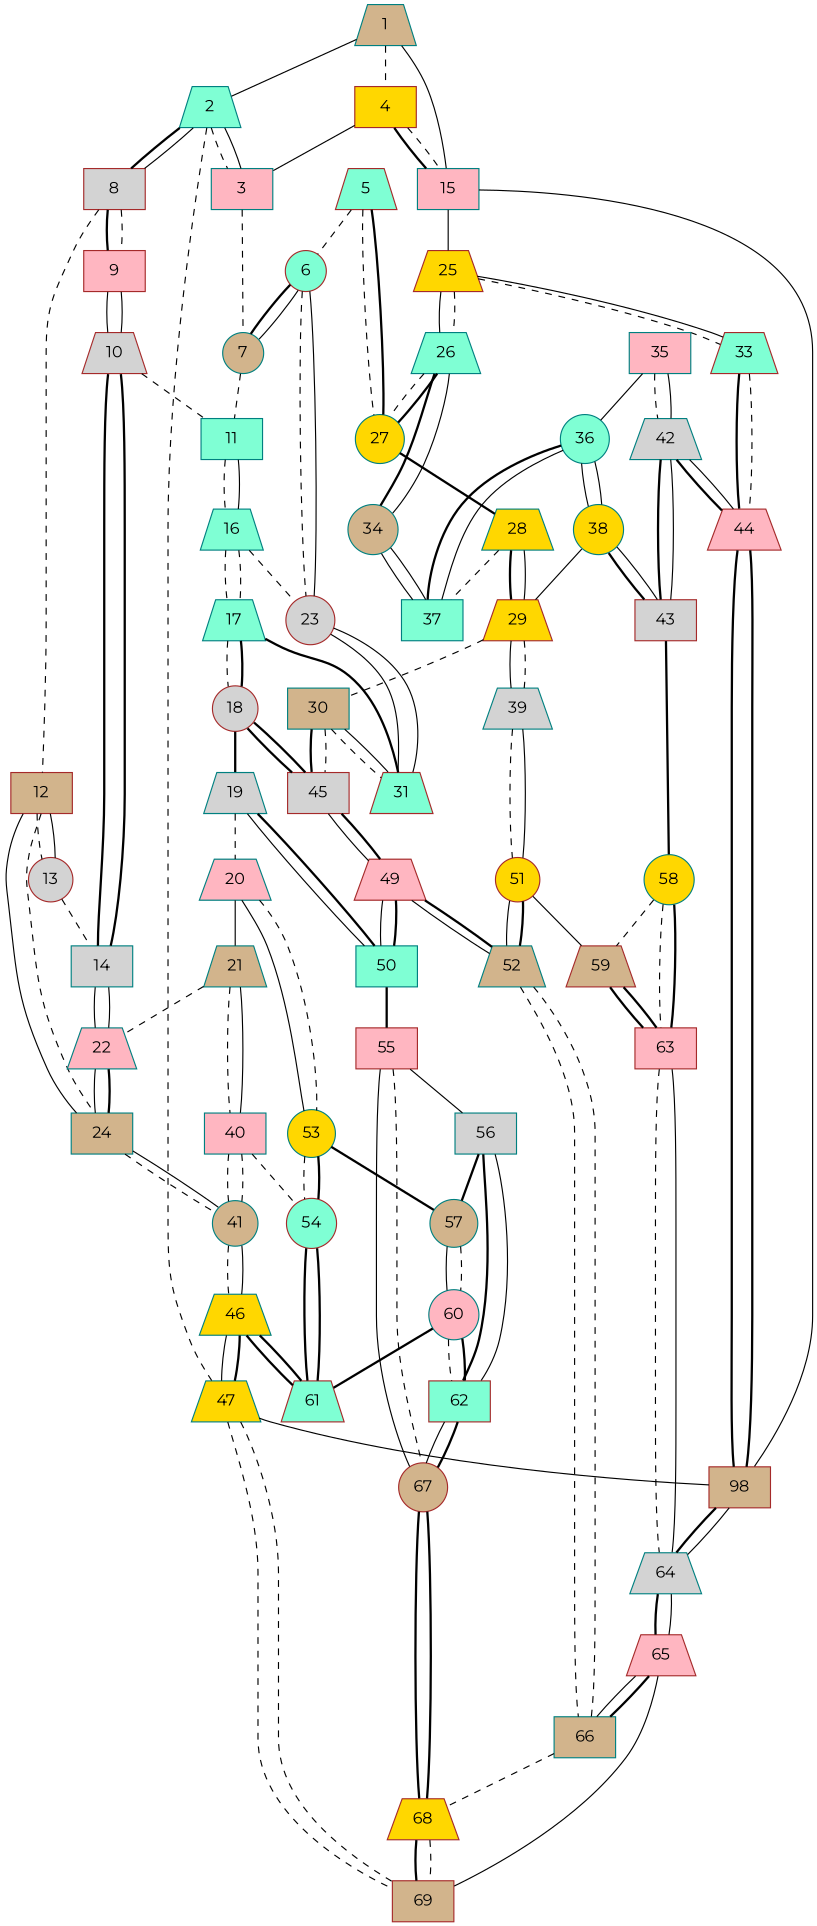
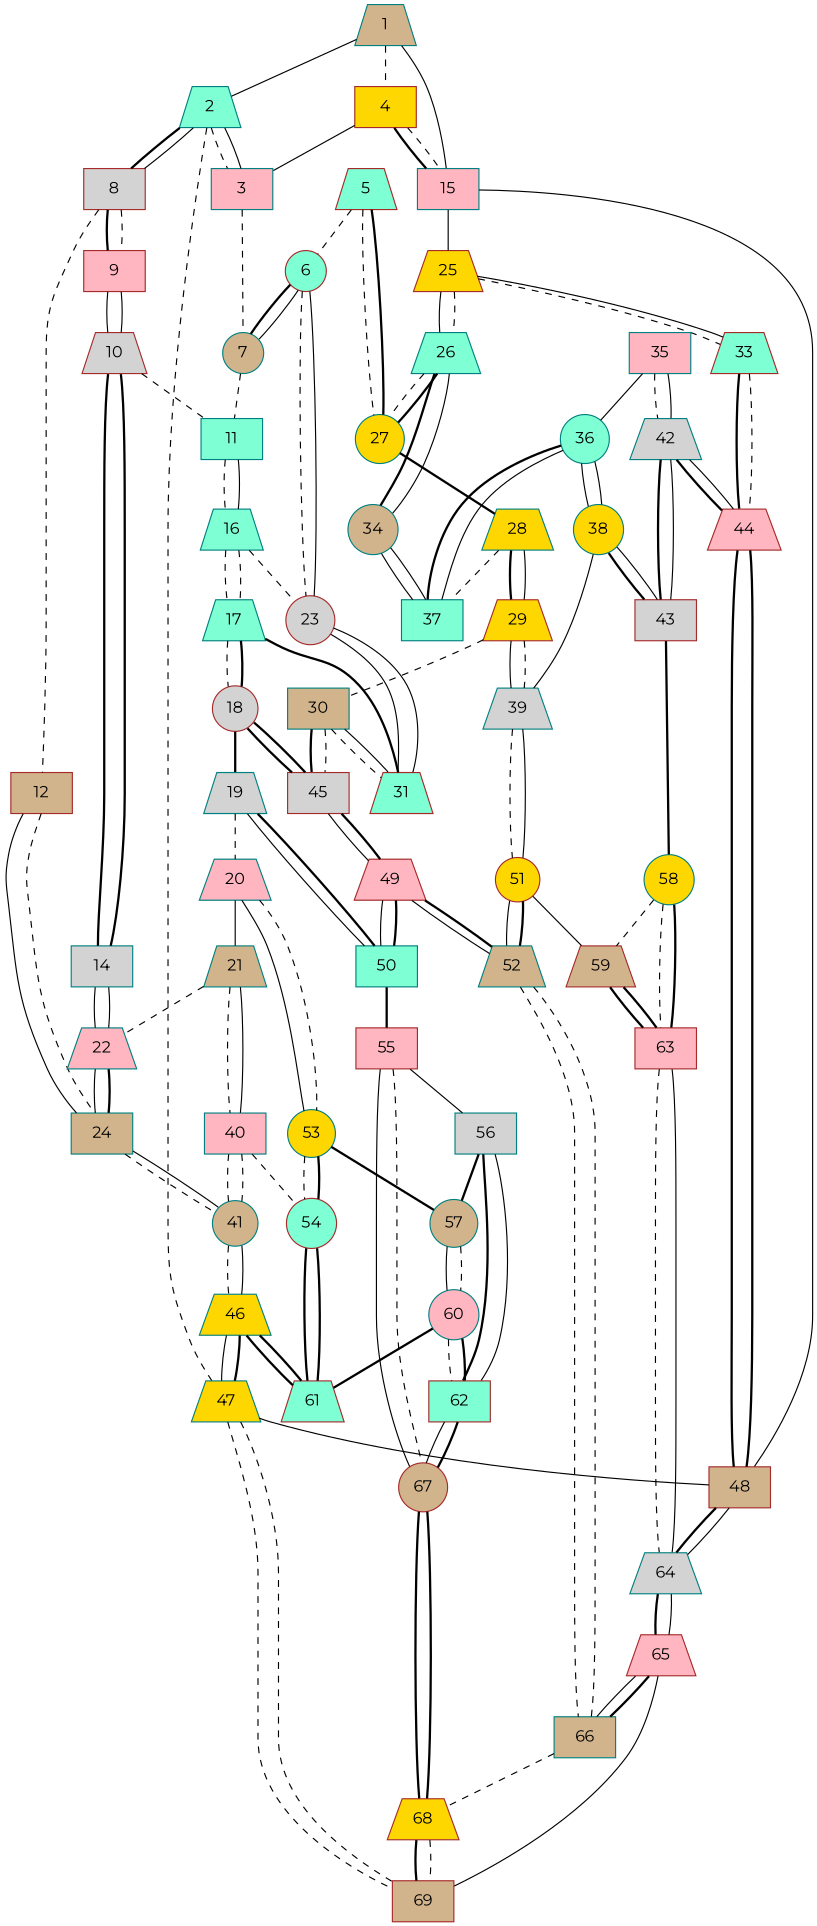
edge "38" -- "29": now "38" -- "39"
node "13": removed
node "98": label "98" -> "48"
